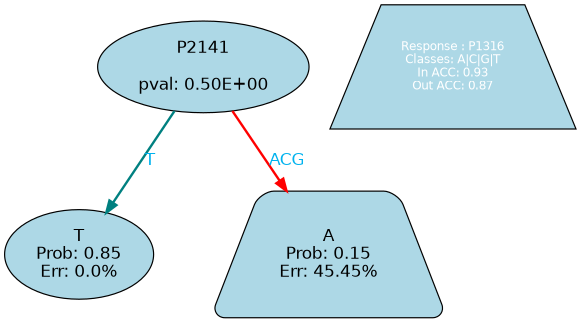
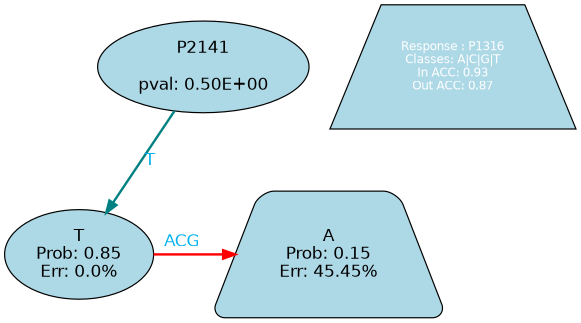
edge "P2141 pval: 0.50E+00" -> "A Prob: 0.15 Err: 45.45%": now "T Prob: 0.85 Err: 0.0%" -> "A Prob: 0.15 Err: 45.45%"
